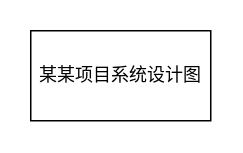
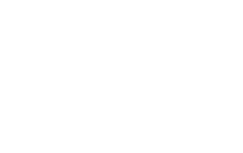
node "某某项目系统设计图": removed
